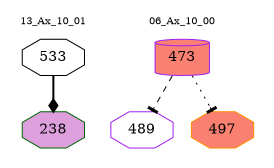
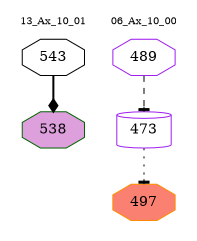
node "533": label "533" -> "543"
node "473": fillcolor salmon -> white
edge "473" -> "489": reversed
node "238": label "238" -> "538"
